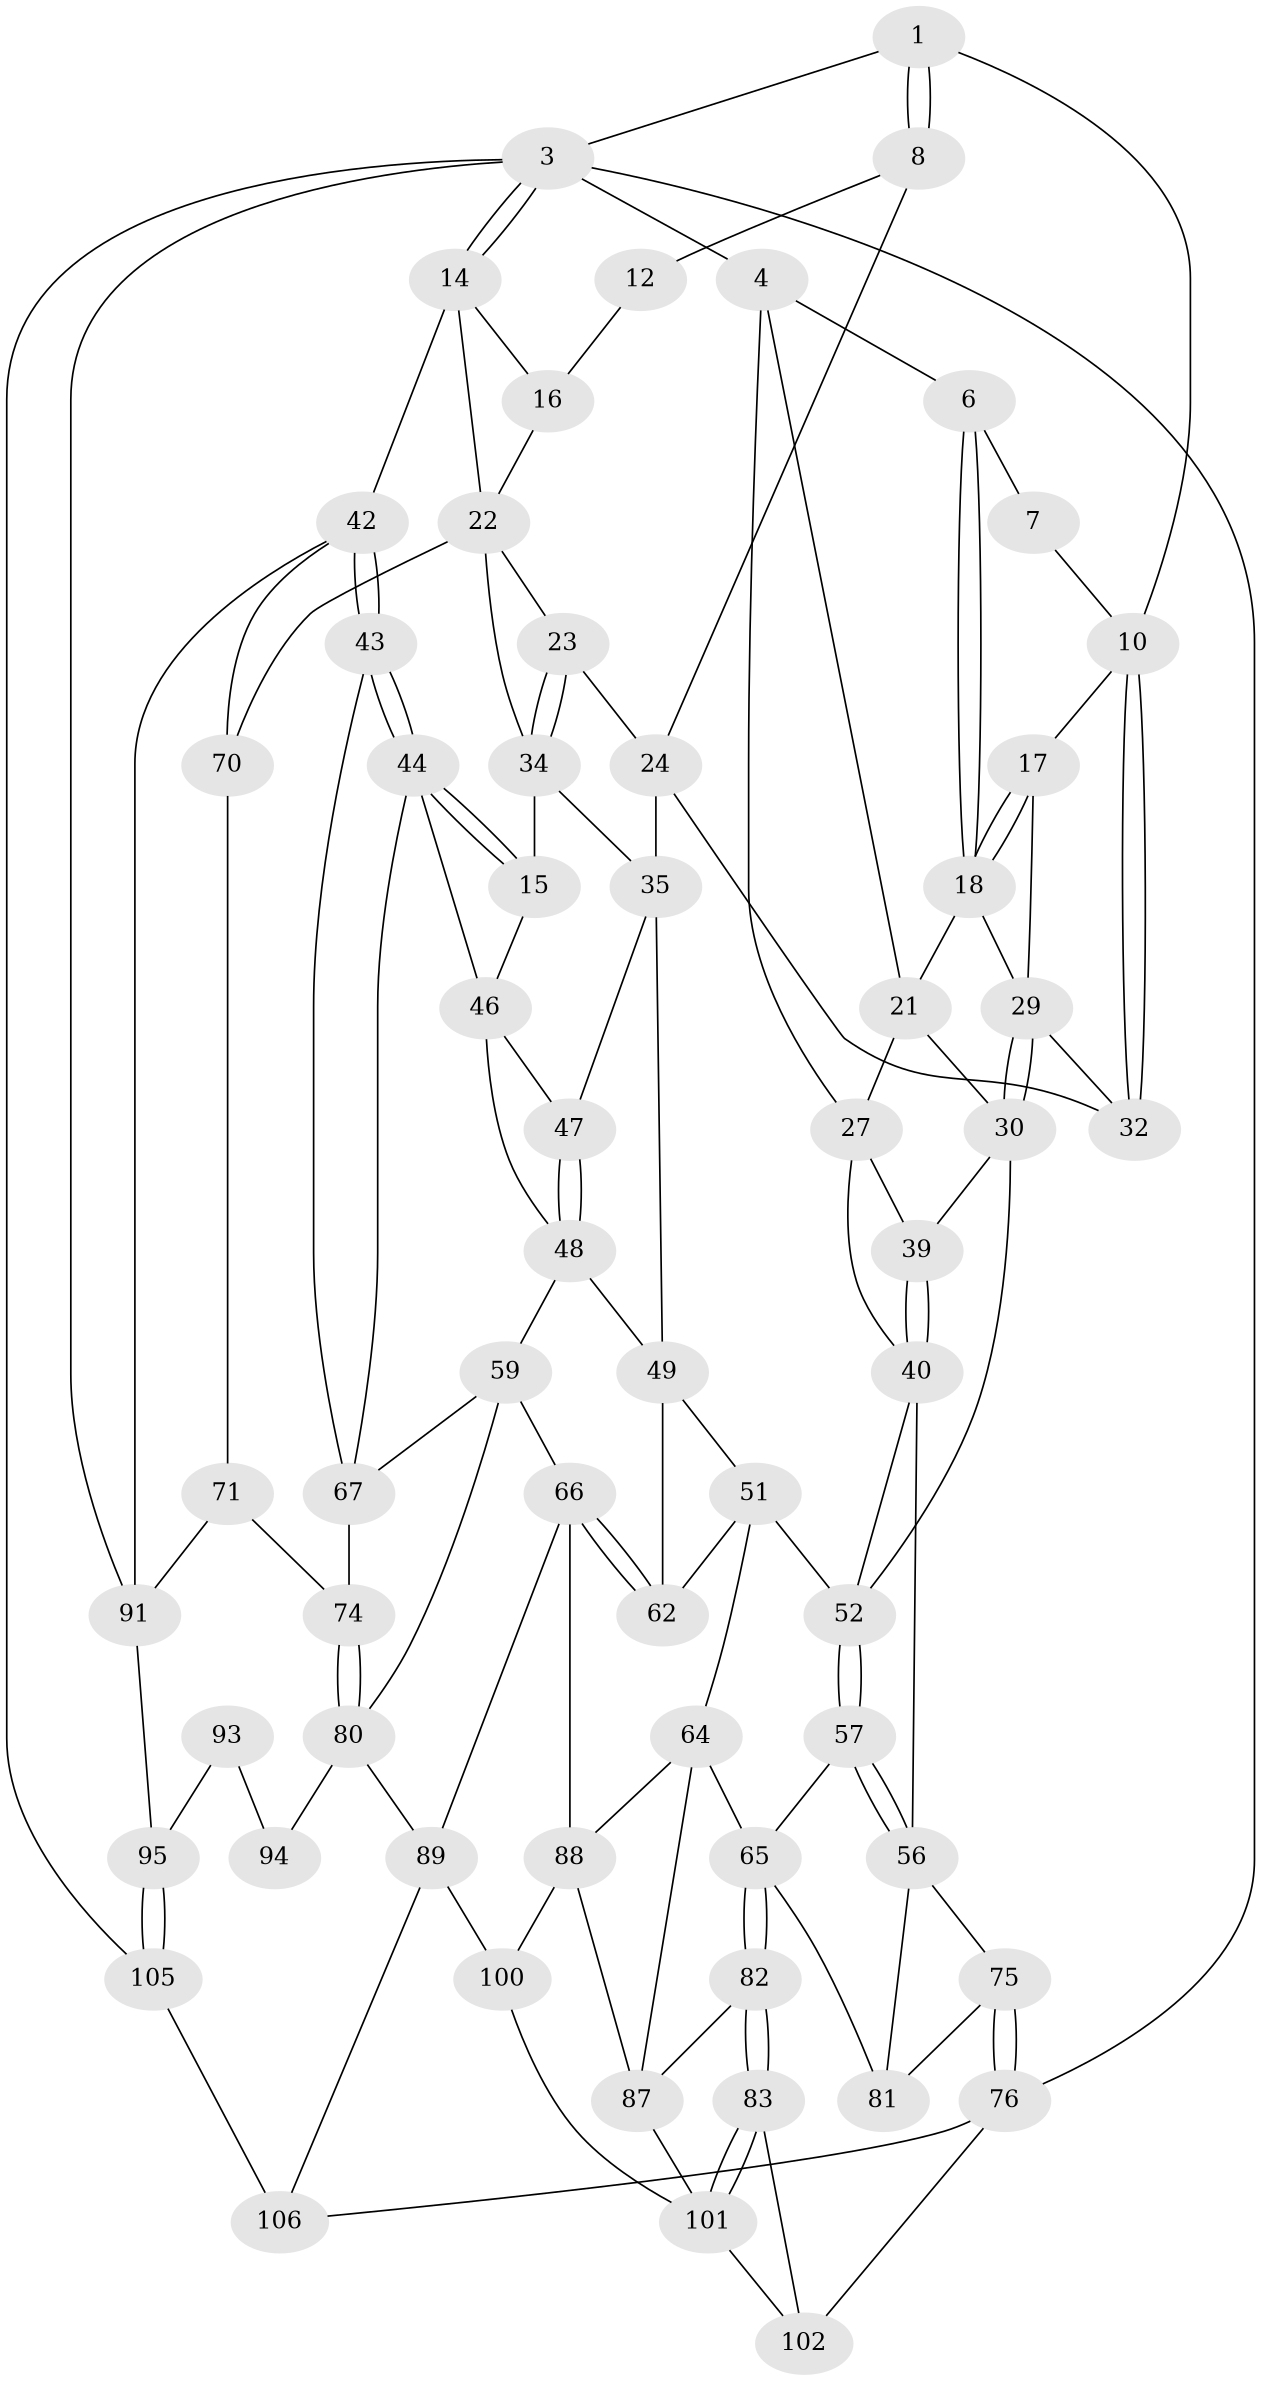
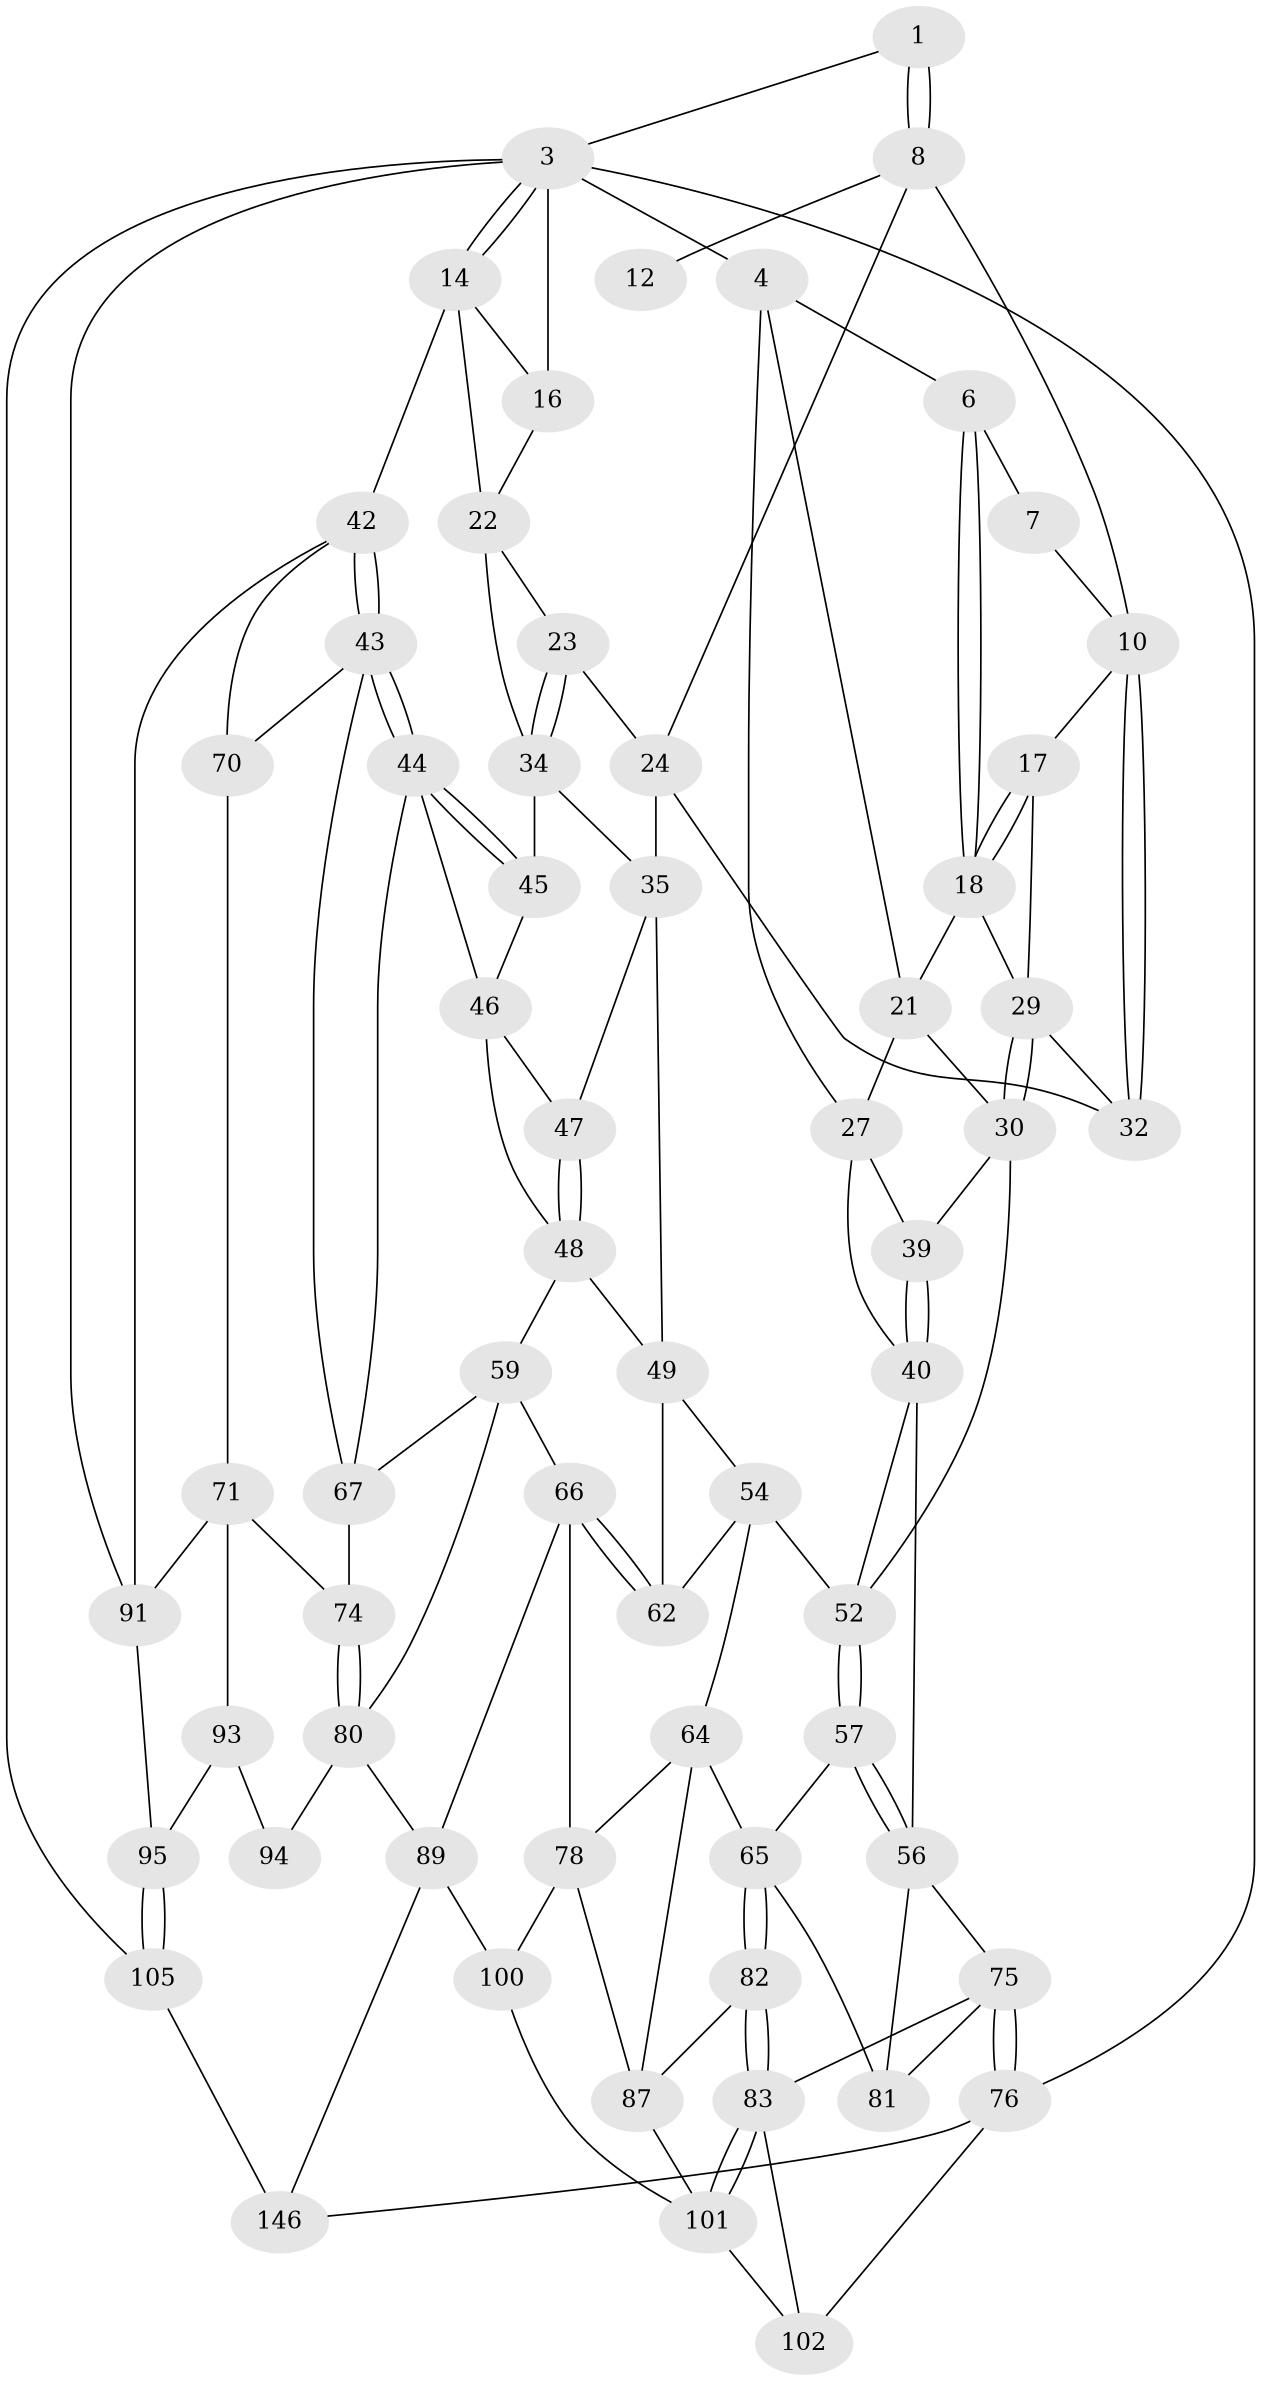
edge "1" -- "10": now "8" -- "10"
edge "12" -- "16": now "3" -- "16"
edge "22" -- "70": now "43" -- "70"
node "15": label "15" -> "45"
node "51": label "51" -> "54"
edge "71" -- "93": added
node "88": label "88" -> "78"
edge "75" -- "83": added
node "106": label "106" -> "146"
